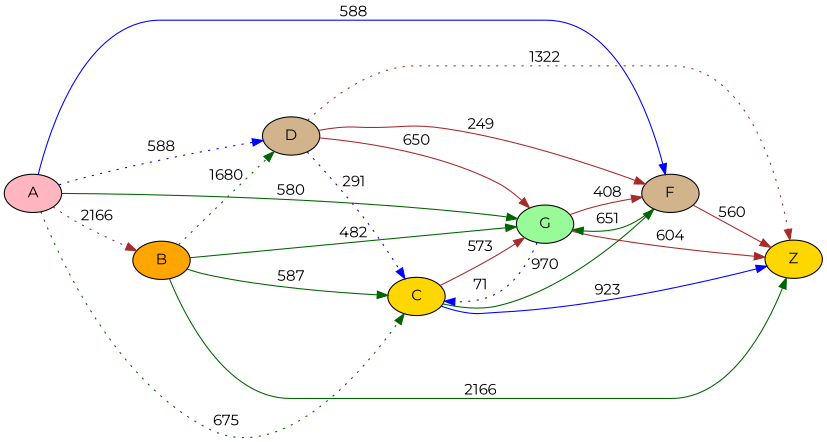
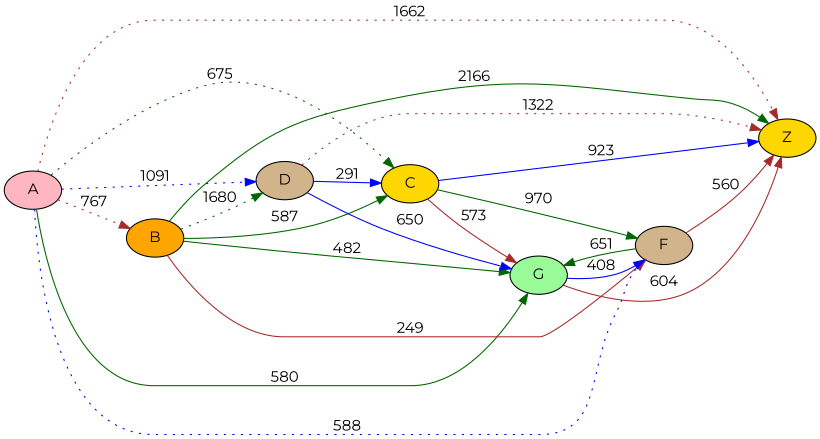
edge "A" -> "F": style solid -> dotted
edge "A" -> "Z": added, label "1662"
edge "D" -> "F": now "B" -> "F"
edge "A" -> "D": label "588" -> "1091"
edge "D" -> "G": color brown -> blue
edge "G" -> "F": color brown -> blue
edge "D" -> "C": style dotted -> solid
edge "A" -> "B": label "2166" -> "767"
edge "G" -> "C": removed, label "71"
